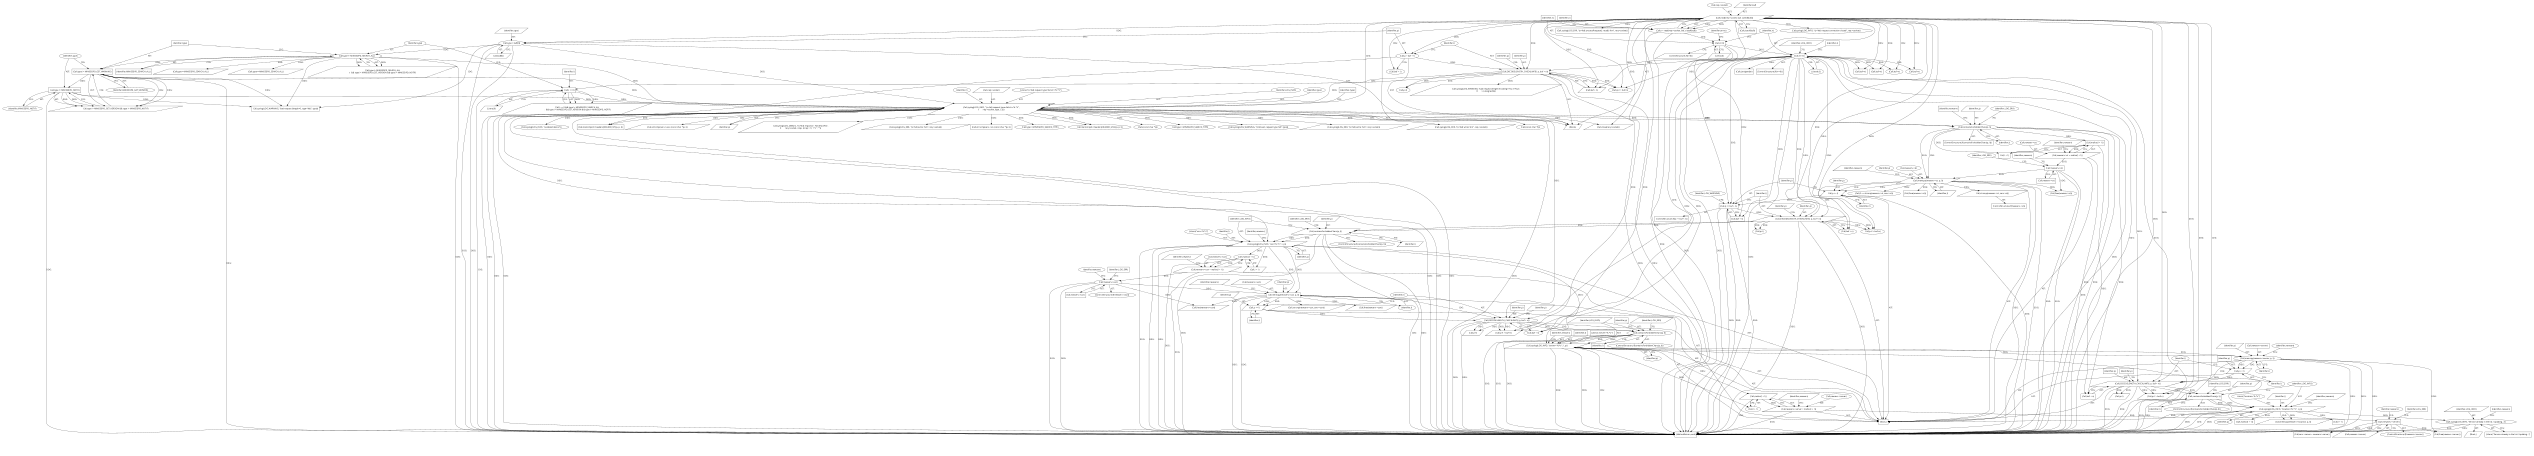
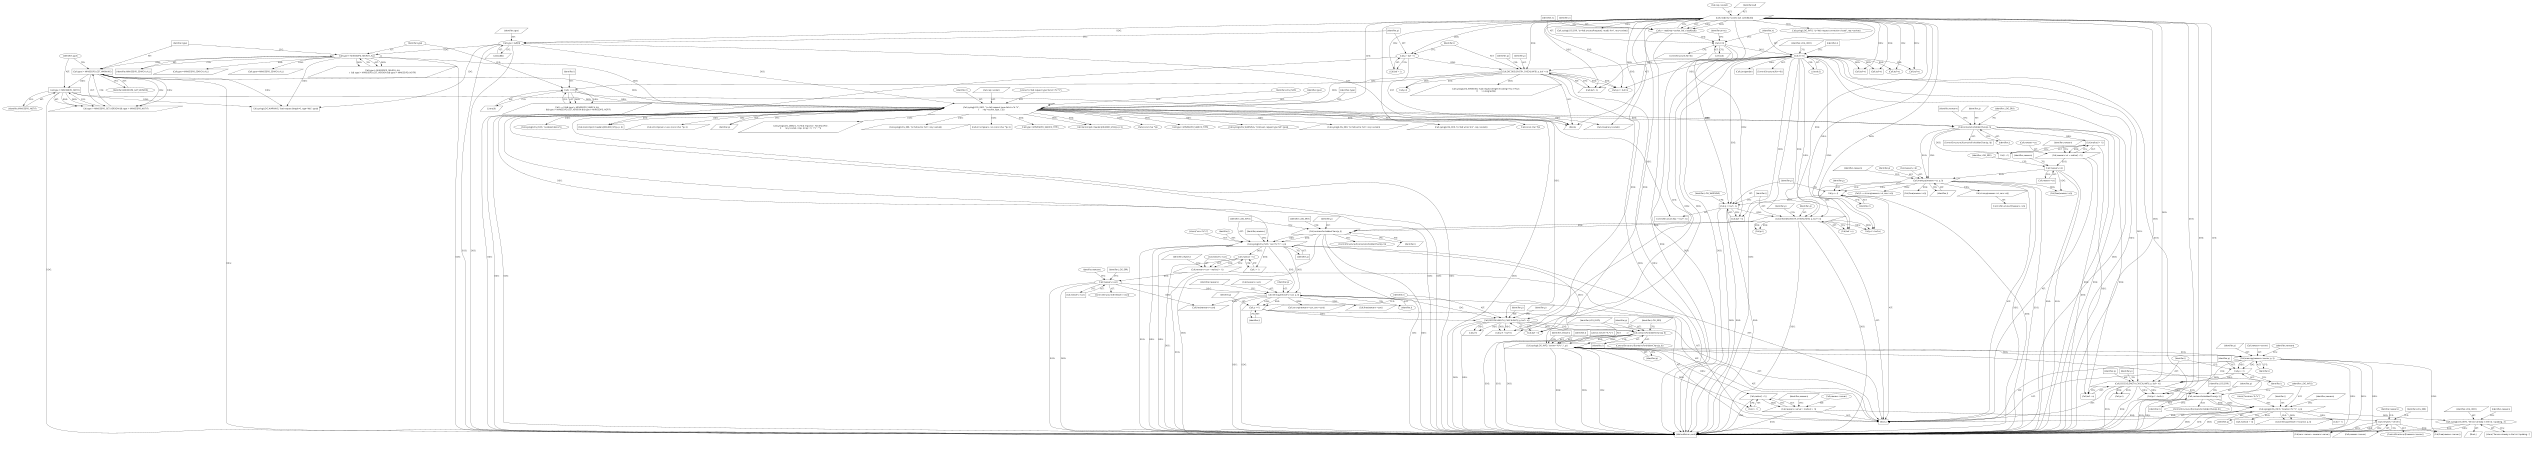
node "(Call,sizeof(buf))": removed
edge "(Call,buf + 1)" -> "(Call,p = buf + 1)": added, label "AST:"
edge "(Call,l == 0)" -> "(MethodReturn,void)": now "(Call,l == 0)" -> "(ControlStructure,if(p >= buf + n))"
